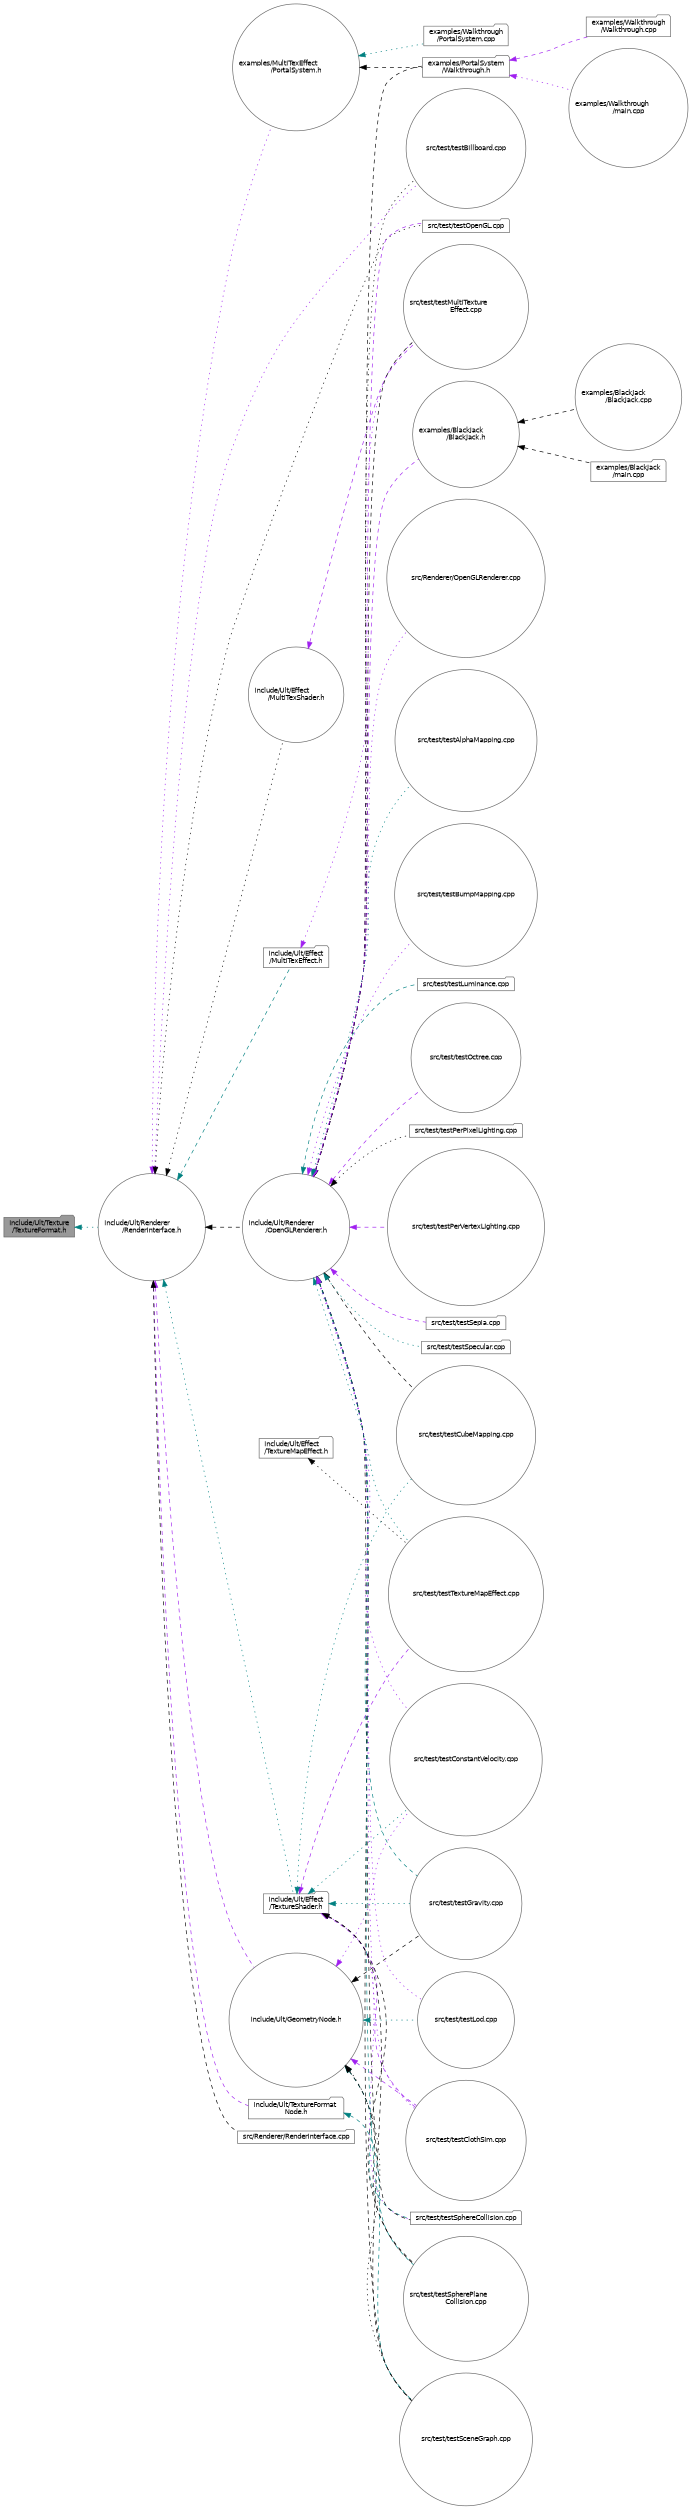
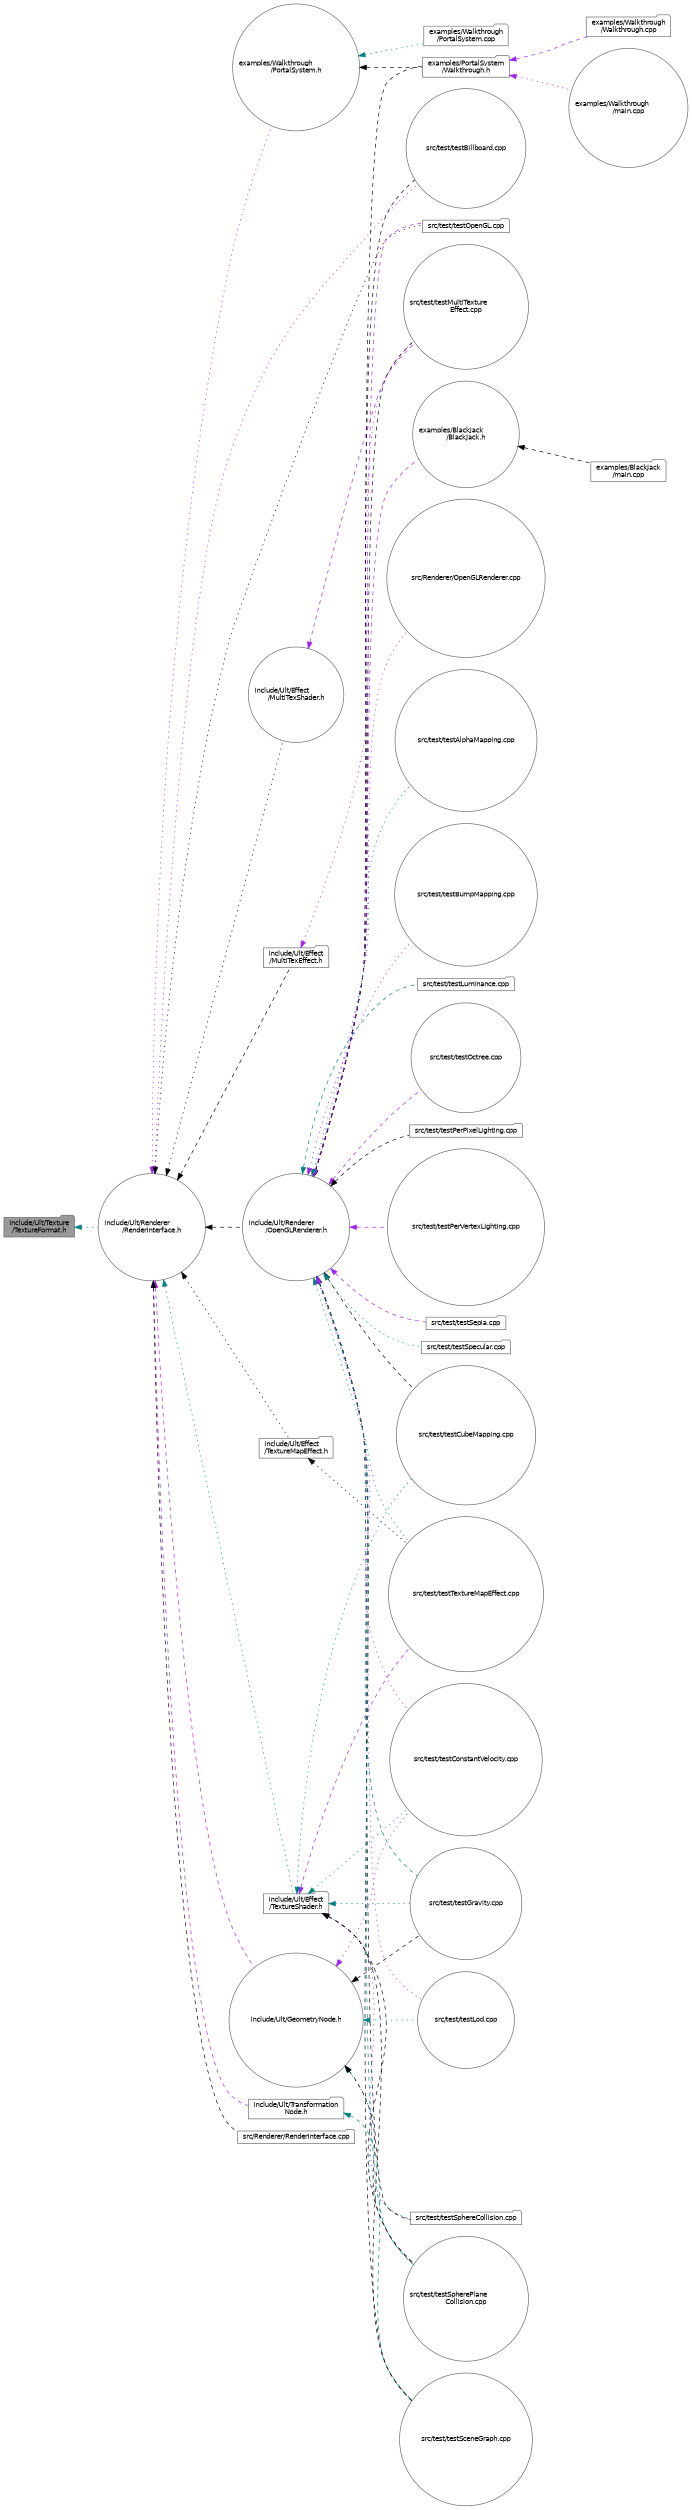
node "examples/MultiTexEffect /PortalSystem.h": label "examples/MultiTexEffect /PortalSystem.h" -> "examples/Walkthrough /PortalSystem.h"
node "examples/BlackJack /BlackJack.cpp": removed
edge "src/test/testBillboard.cpp" -> "include/Ult/Renderer /OpenGLRenderer.h": style dotted -> dashed
edge "include/Ult/Effect /MultiTexEffect.h" -> "include/Ult/Renderer /RenderInterface.h": color teal -> black
edge "src/test/testPerPixelLighting.cpp" -> "include/Ult/Renderer /OpenGLRenderer.h": style dotted -> dashed
edge "include/Ult/Effect /TextureMapEffect.h" -> "include/Ult/Renderer /RenderInterface.h": added
node "include/Ult/TextureFormat Node.h": label "include/Ult/TextureFormat Node.h" -> "include/Ult/Transformation Node.h"
node "src/test/testClothSim.cpp": removed
edge "src/test/testSphereCollision.cpp" -> "include/Ult/GeometryNode.h": style dashed -> dotted
edge "src/test/testSceneGraph.cpp" -> "include/Ult/GeometryNode.h": removed
